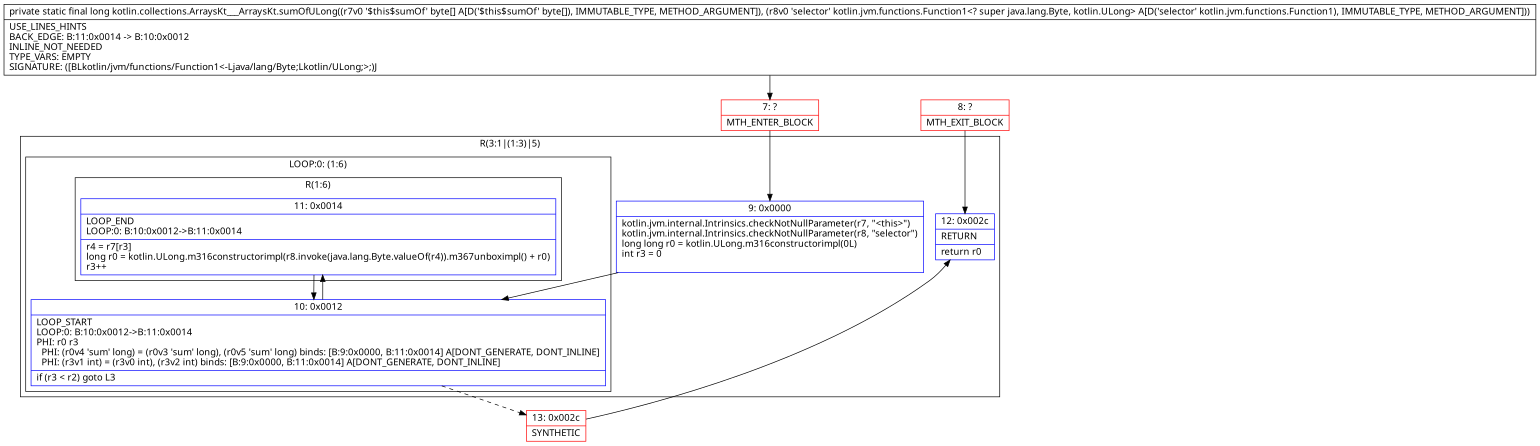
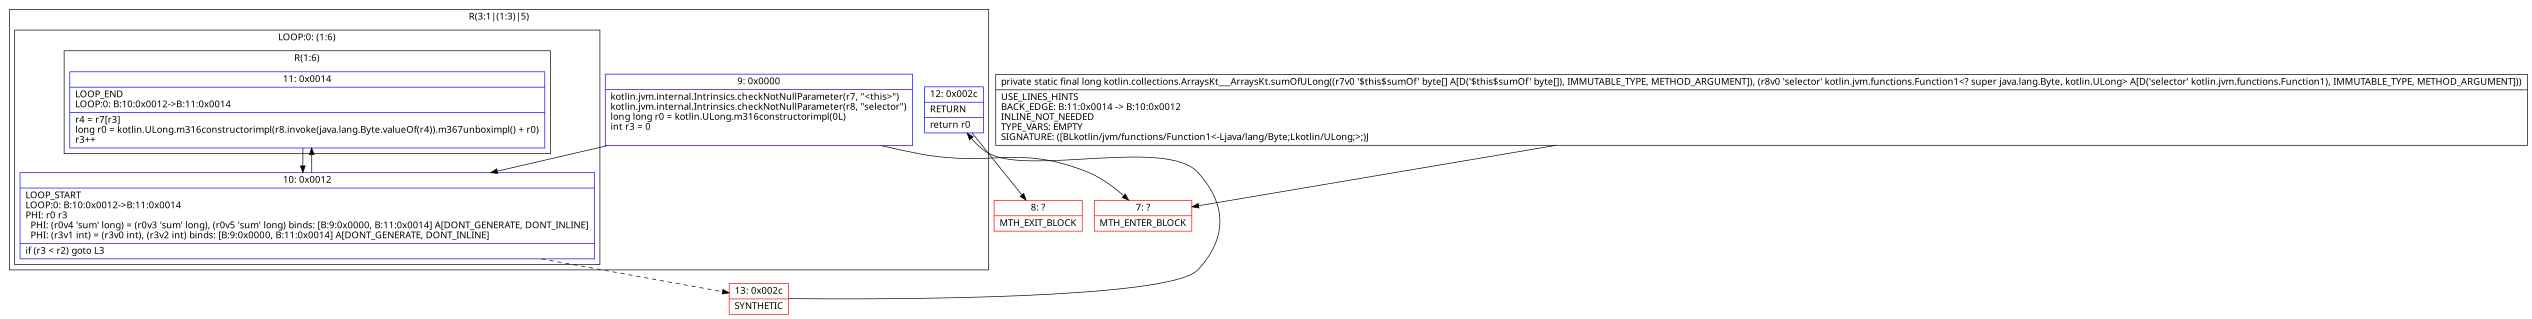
edge "7: ?" -> "9: 0x0000": reversed
edge "8: ?" -> "12: 0x002c": reversed
